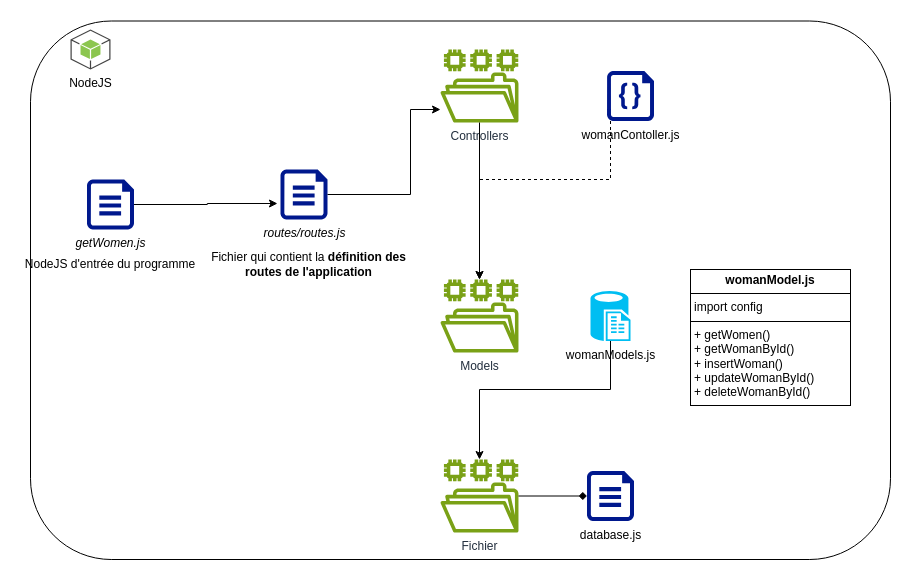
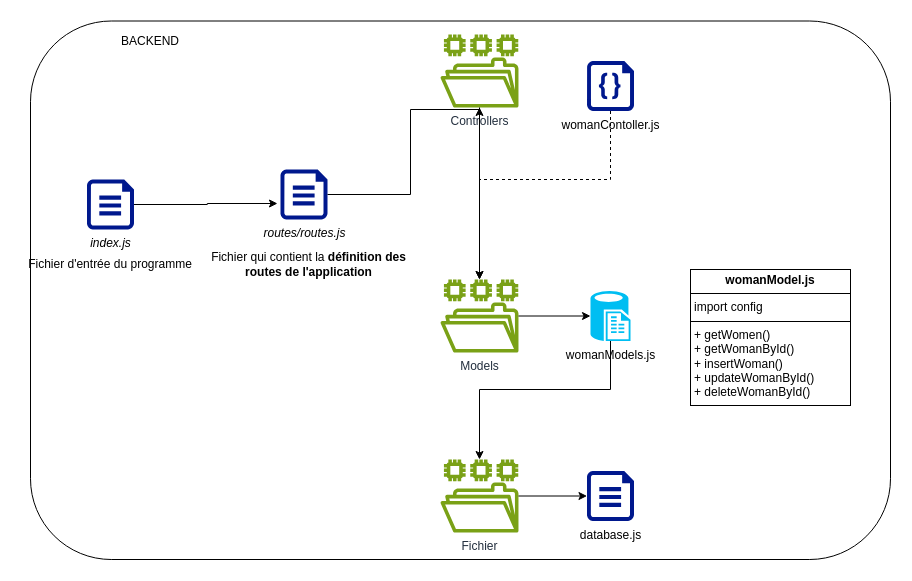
node "BACKEND": added
node "NodeJS": removed
node "Controllers": moved (480, 86) -> (480, 71)
node "womanContoller.js": moved (631, 96) -> (611, 86)
node "getWomen.js": label "getWomen.js" -> "index.js"
node "NodeJS d'entrée du programme": label "NodeJS d'entrée du programme" -> "Fichier d'entrée du programme"
edge "Models" -> "womanModels.js": added
edge "Fichier" -> "database.js": arrowhead diamond -> classic
